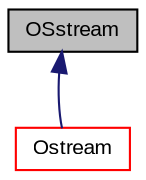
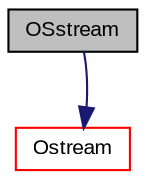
edge "Ostream" -> "OSstream": reversed
